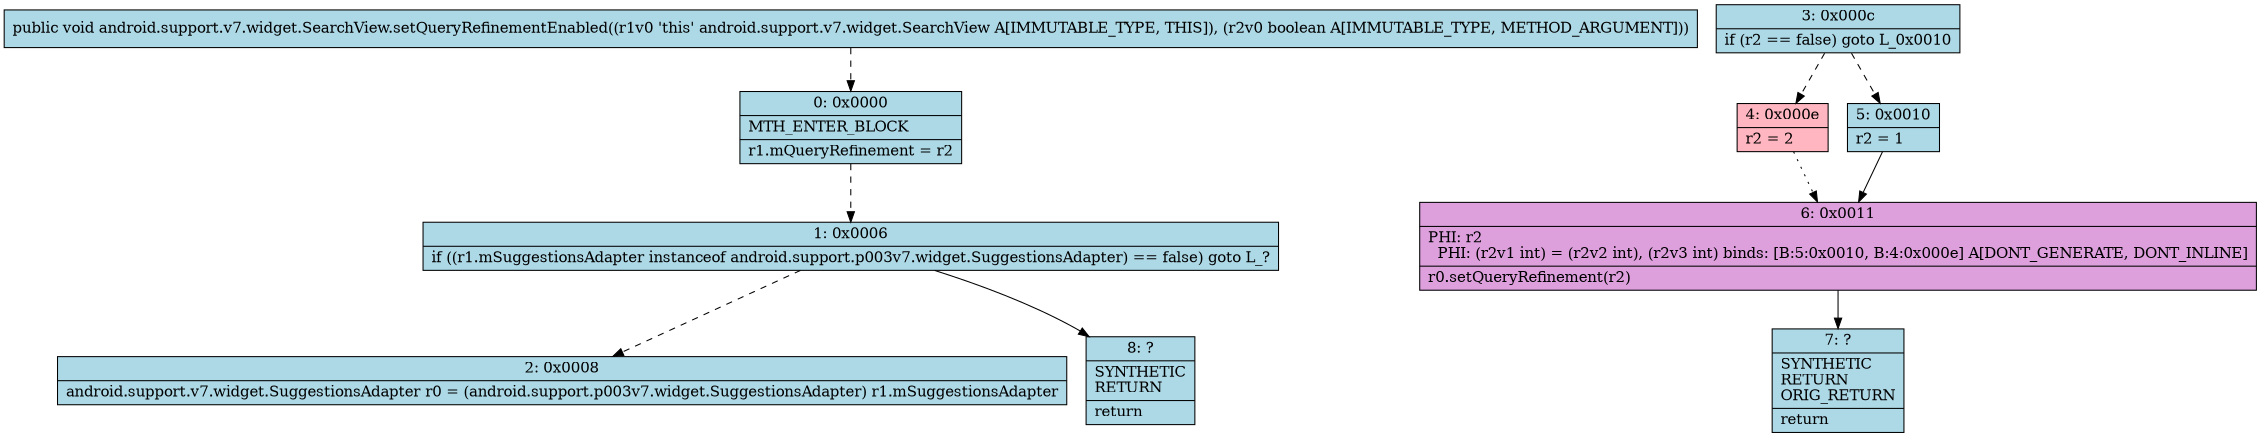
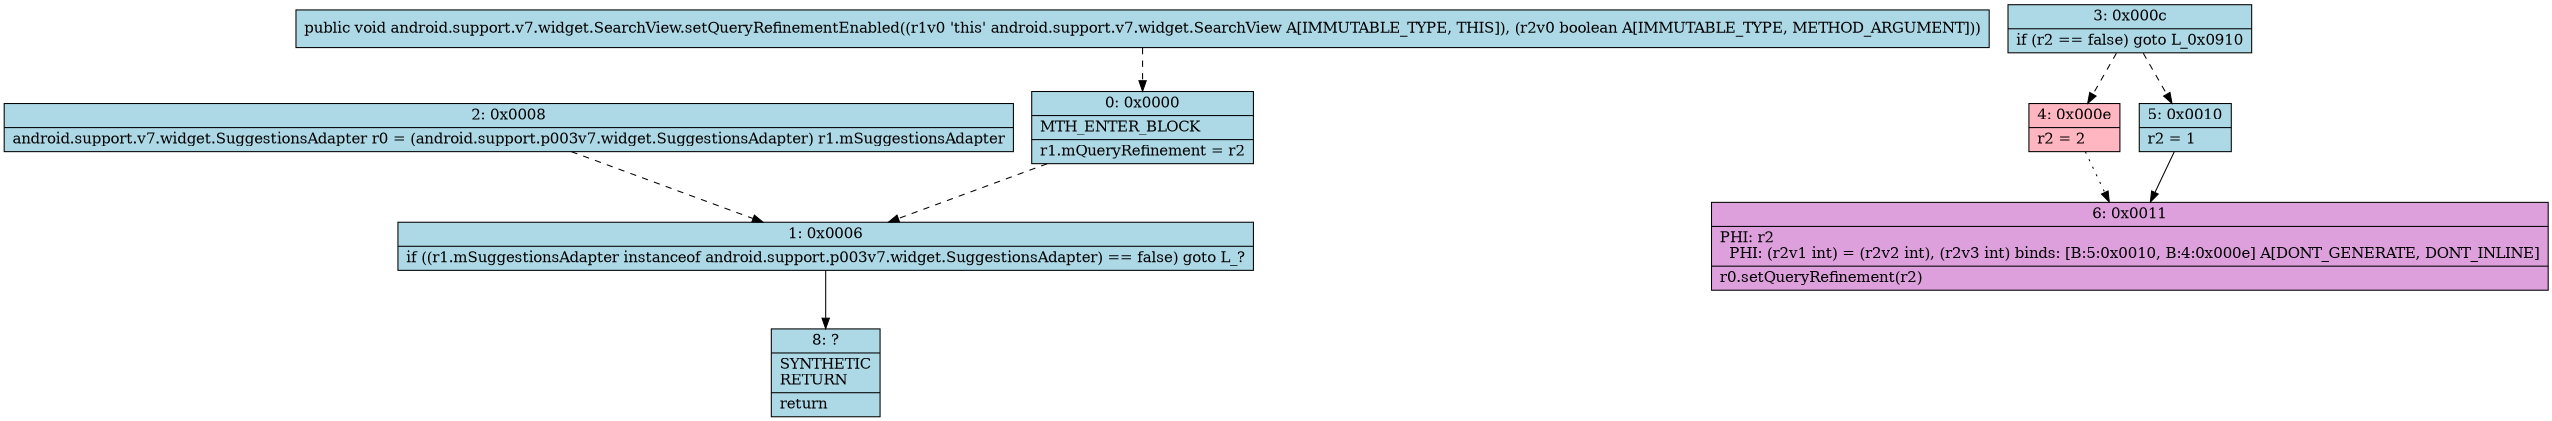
node "3: 0x000c": text "if (r2 == false) goto L_0x0010" -> "if (r2 == false) goto L_0x0910"
edge "1: 0x0006" -> "2: 0x0008": reversed
node "7: ?": removed
